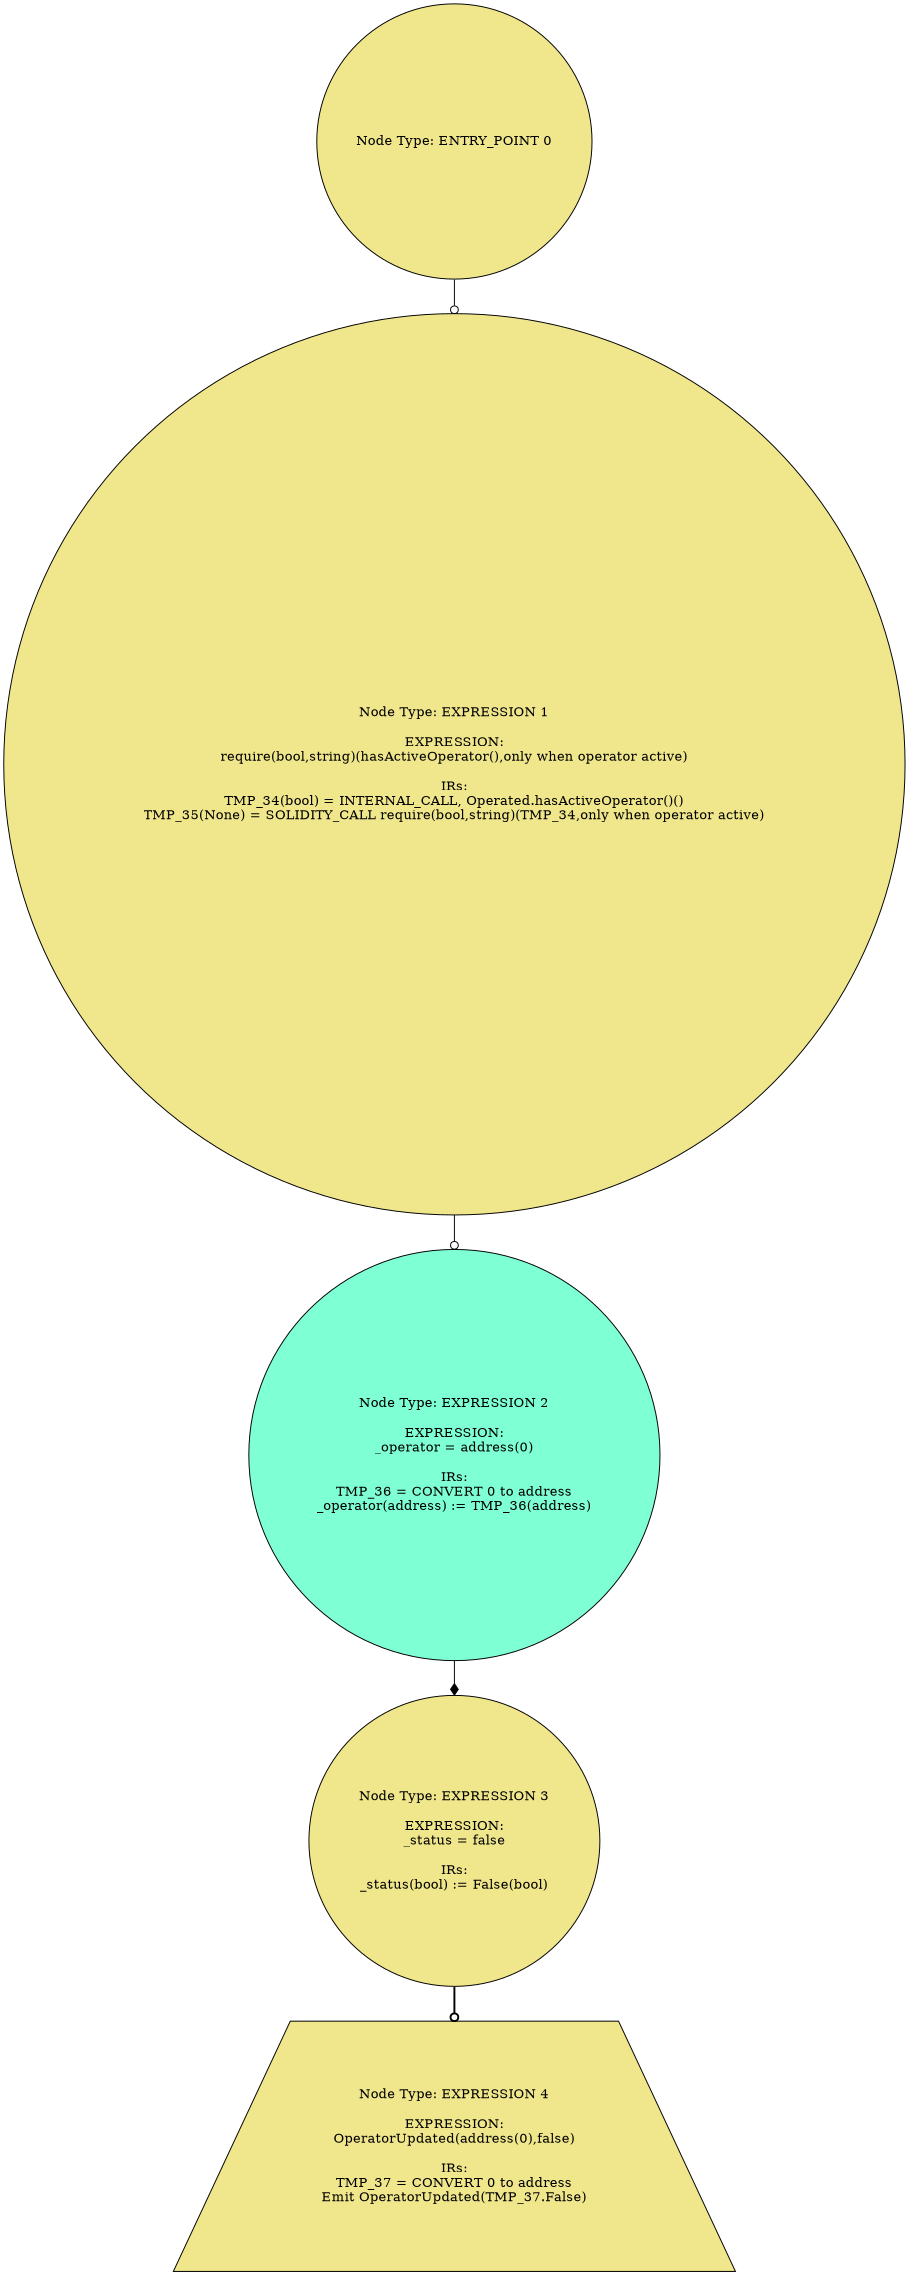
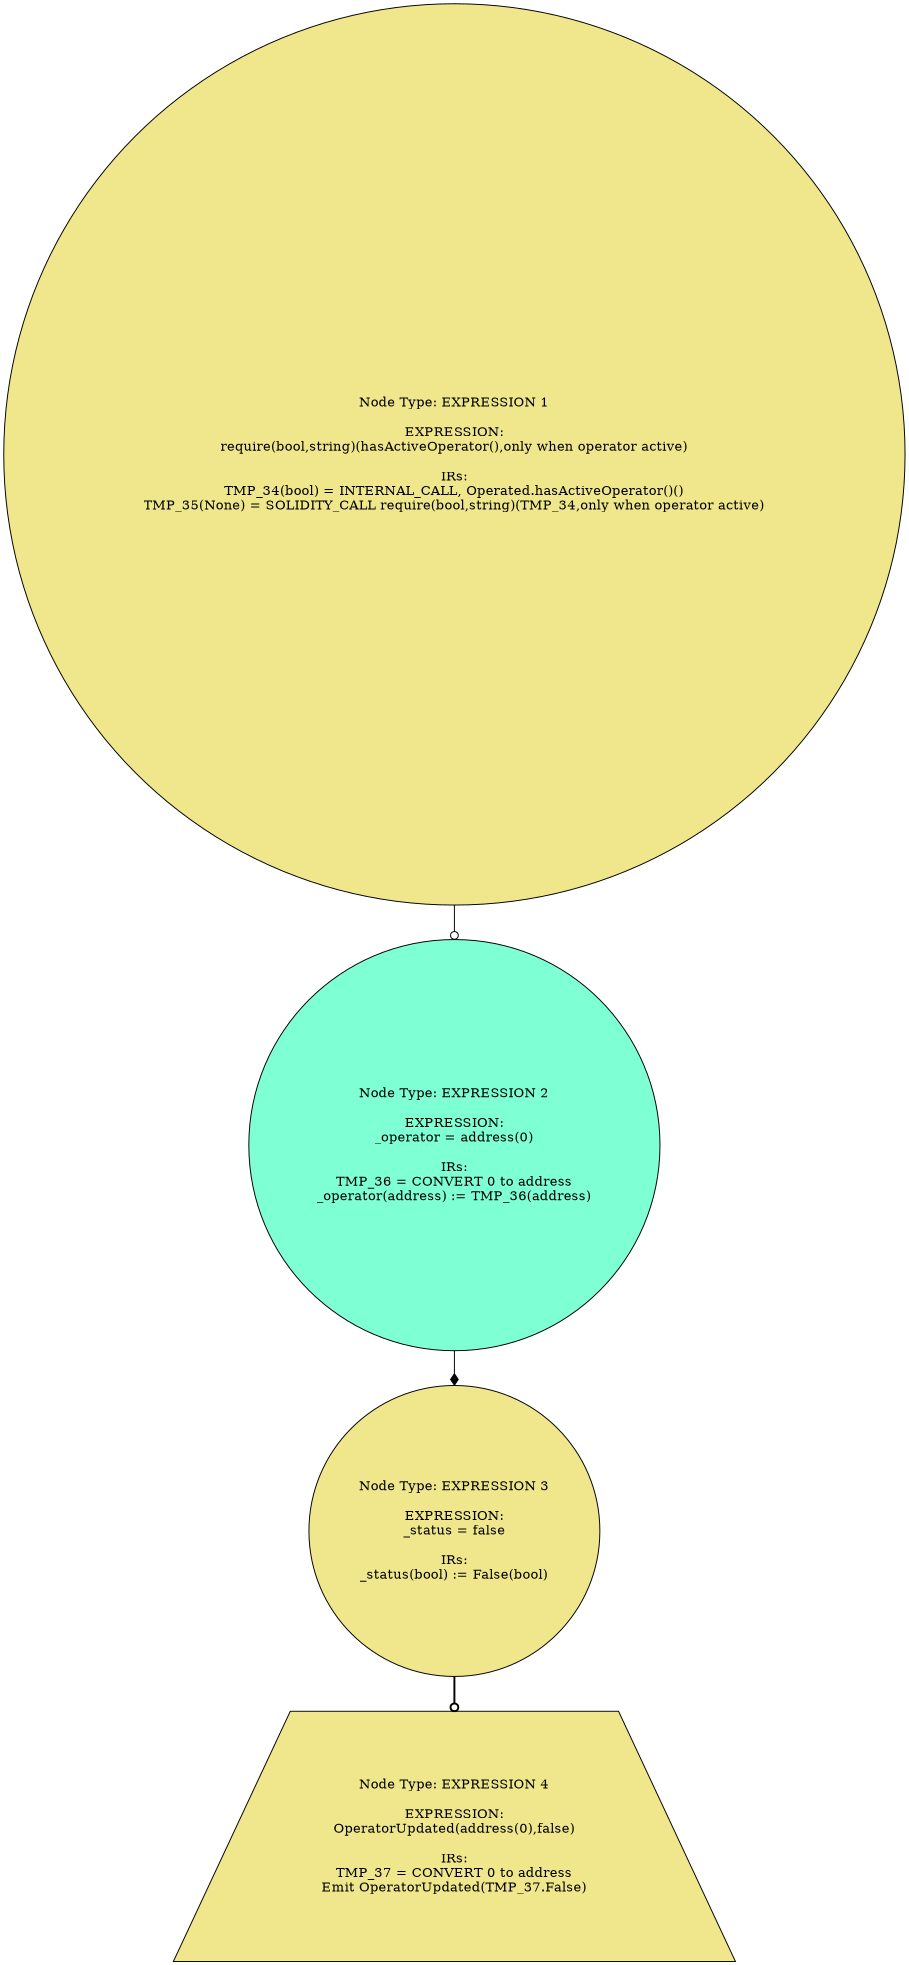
node "Node Type: ENTRY_POINT 0": removed
